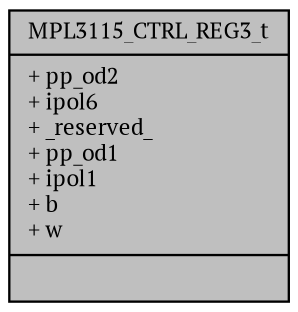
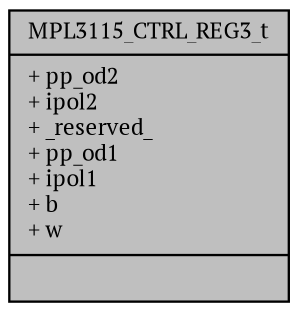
node "MPL3115_CTRL_REG3_t": text "+ ipol6" -> "+ ipol2"
